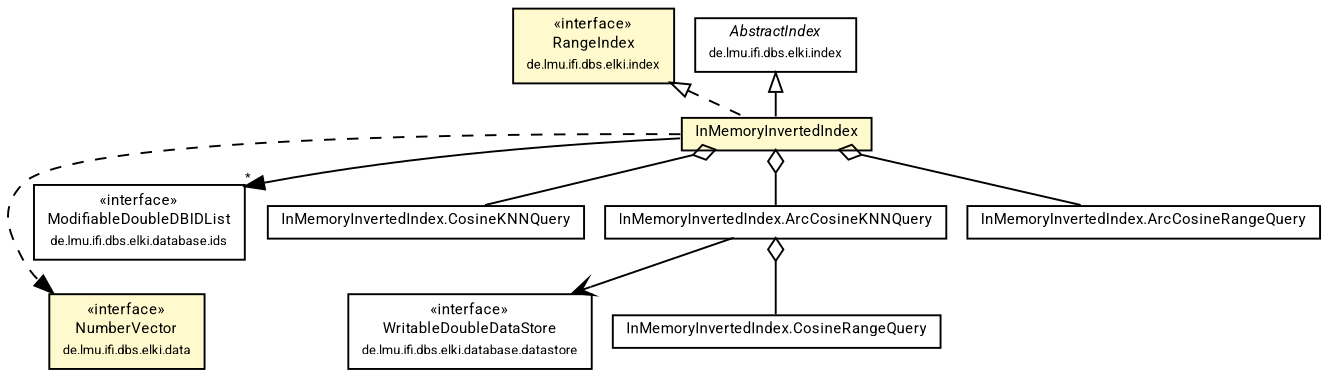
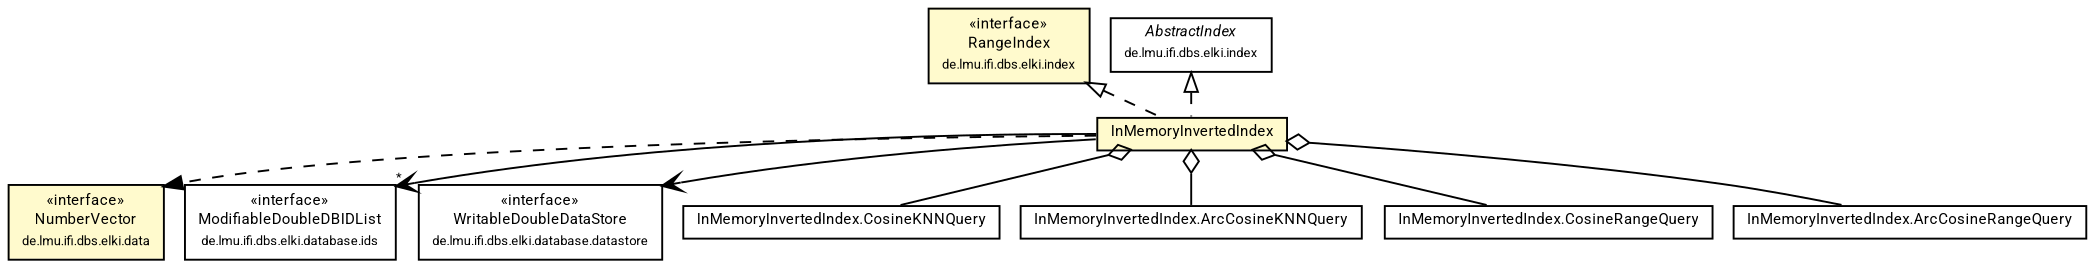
edge "InMemoryInvertedIndex" -> "AbstractIndex": style solid -> dashed
edge "InMemoryInvertedIndex" -> "ModifiableDoubleDBIDList": arrowhead normal -> open
edge "InMemoryInvertedIndex.ArcCosineKNNQuery" -> "WritableDoubleDataStore": now "InMemoryInvertedIndex" -> "WritableDoubleDataStore"
edge "InMemoryInvertedIndex.CosineRangeQuery" -> "InMemoryInvertedIndex.ArcCosineKNNQuery": now "InMemoryInvertedIndex.CosineRangeQuery" -> "InMemoryInvertedIndex"
